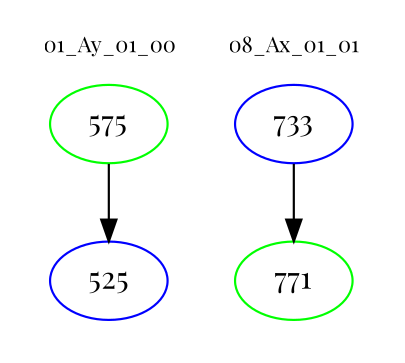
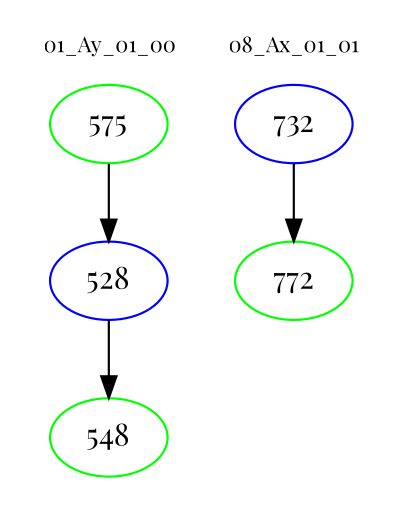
node "733": label "733" -> "732"
node "525": label "525" -> "528"
node "771": label "771" -> "772"
node "548": added
